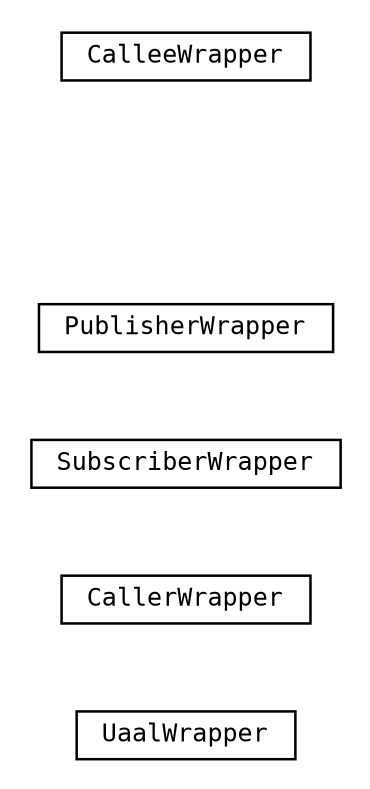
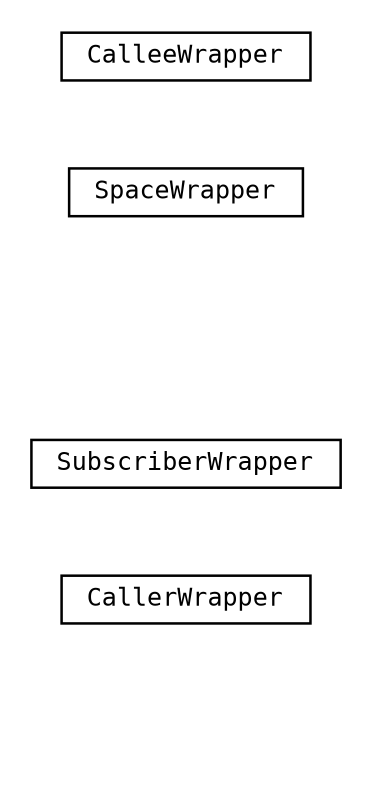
node "SpaceWrapper": added
node "PublisherWrapper": removed
node "UaalWrapper": removed
